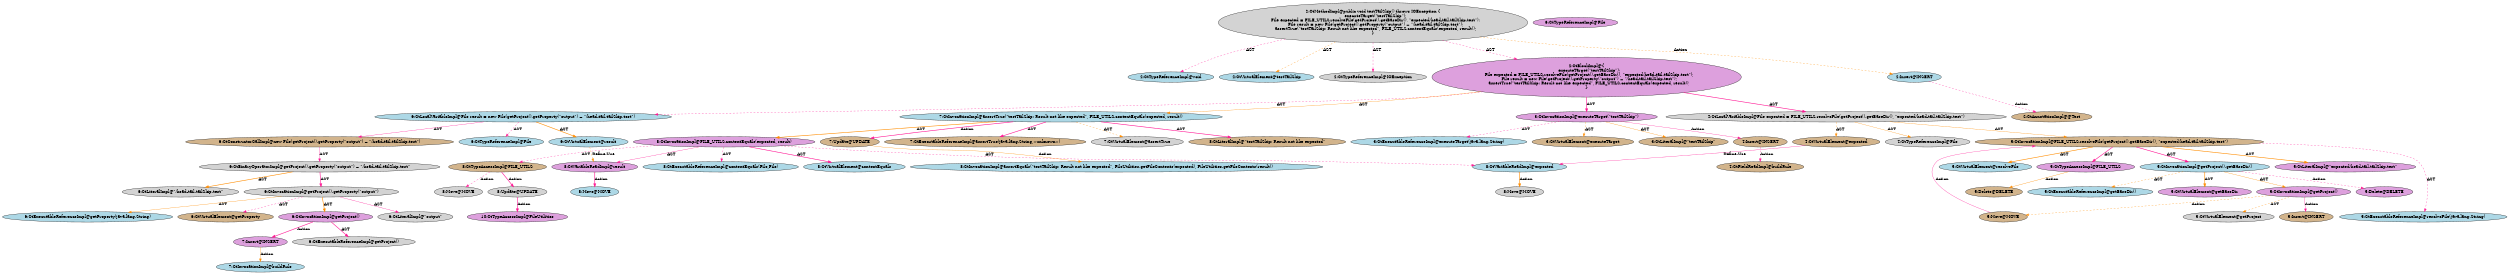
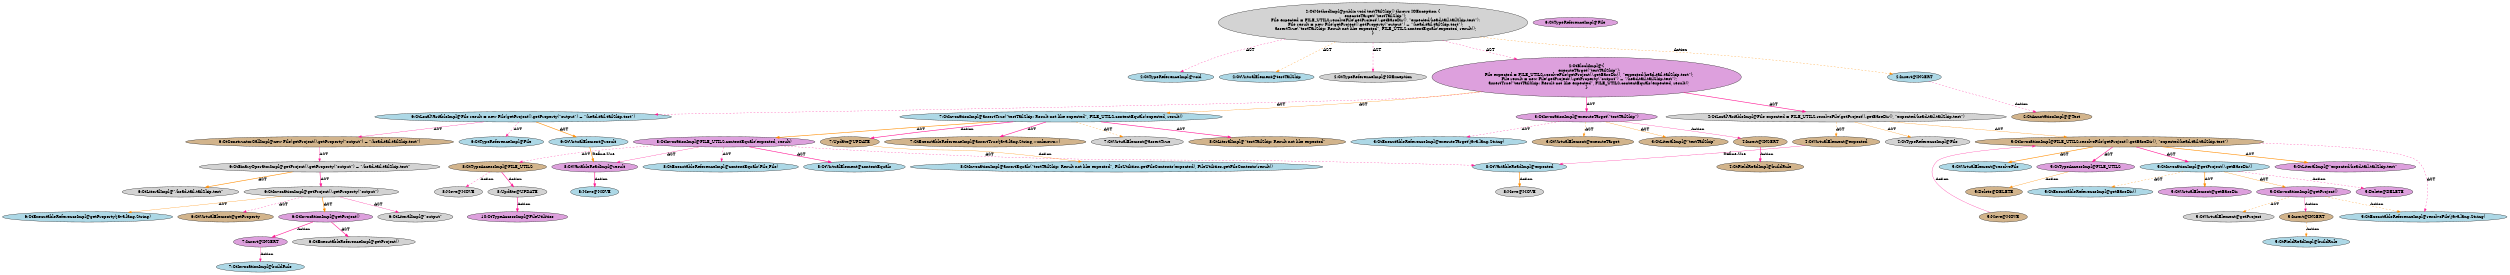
edge "6:CtVirtualElement@result" -> "8:CtVariableReadImpl@result": style dashed -> bold
edge "4:Insert@INSERT" -> "4:CtFieldReadImpl@buildRule": style dashed -> bold
edge "5:CtInvocationImpl@getProject()" -> "5:Move@MOVE": now "5:CtInvocationImpl@getProject()" -> "5:CtExecutableReferenceImpl@resolveFile(java.lang.String)"
node "5:CtFieldReadImpl@buildRule": added
edge "7:Insert@INSERT" -> "7:CtInvocationImpl@buildRule": color darkorange -> deeppink
